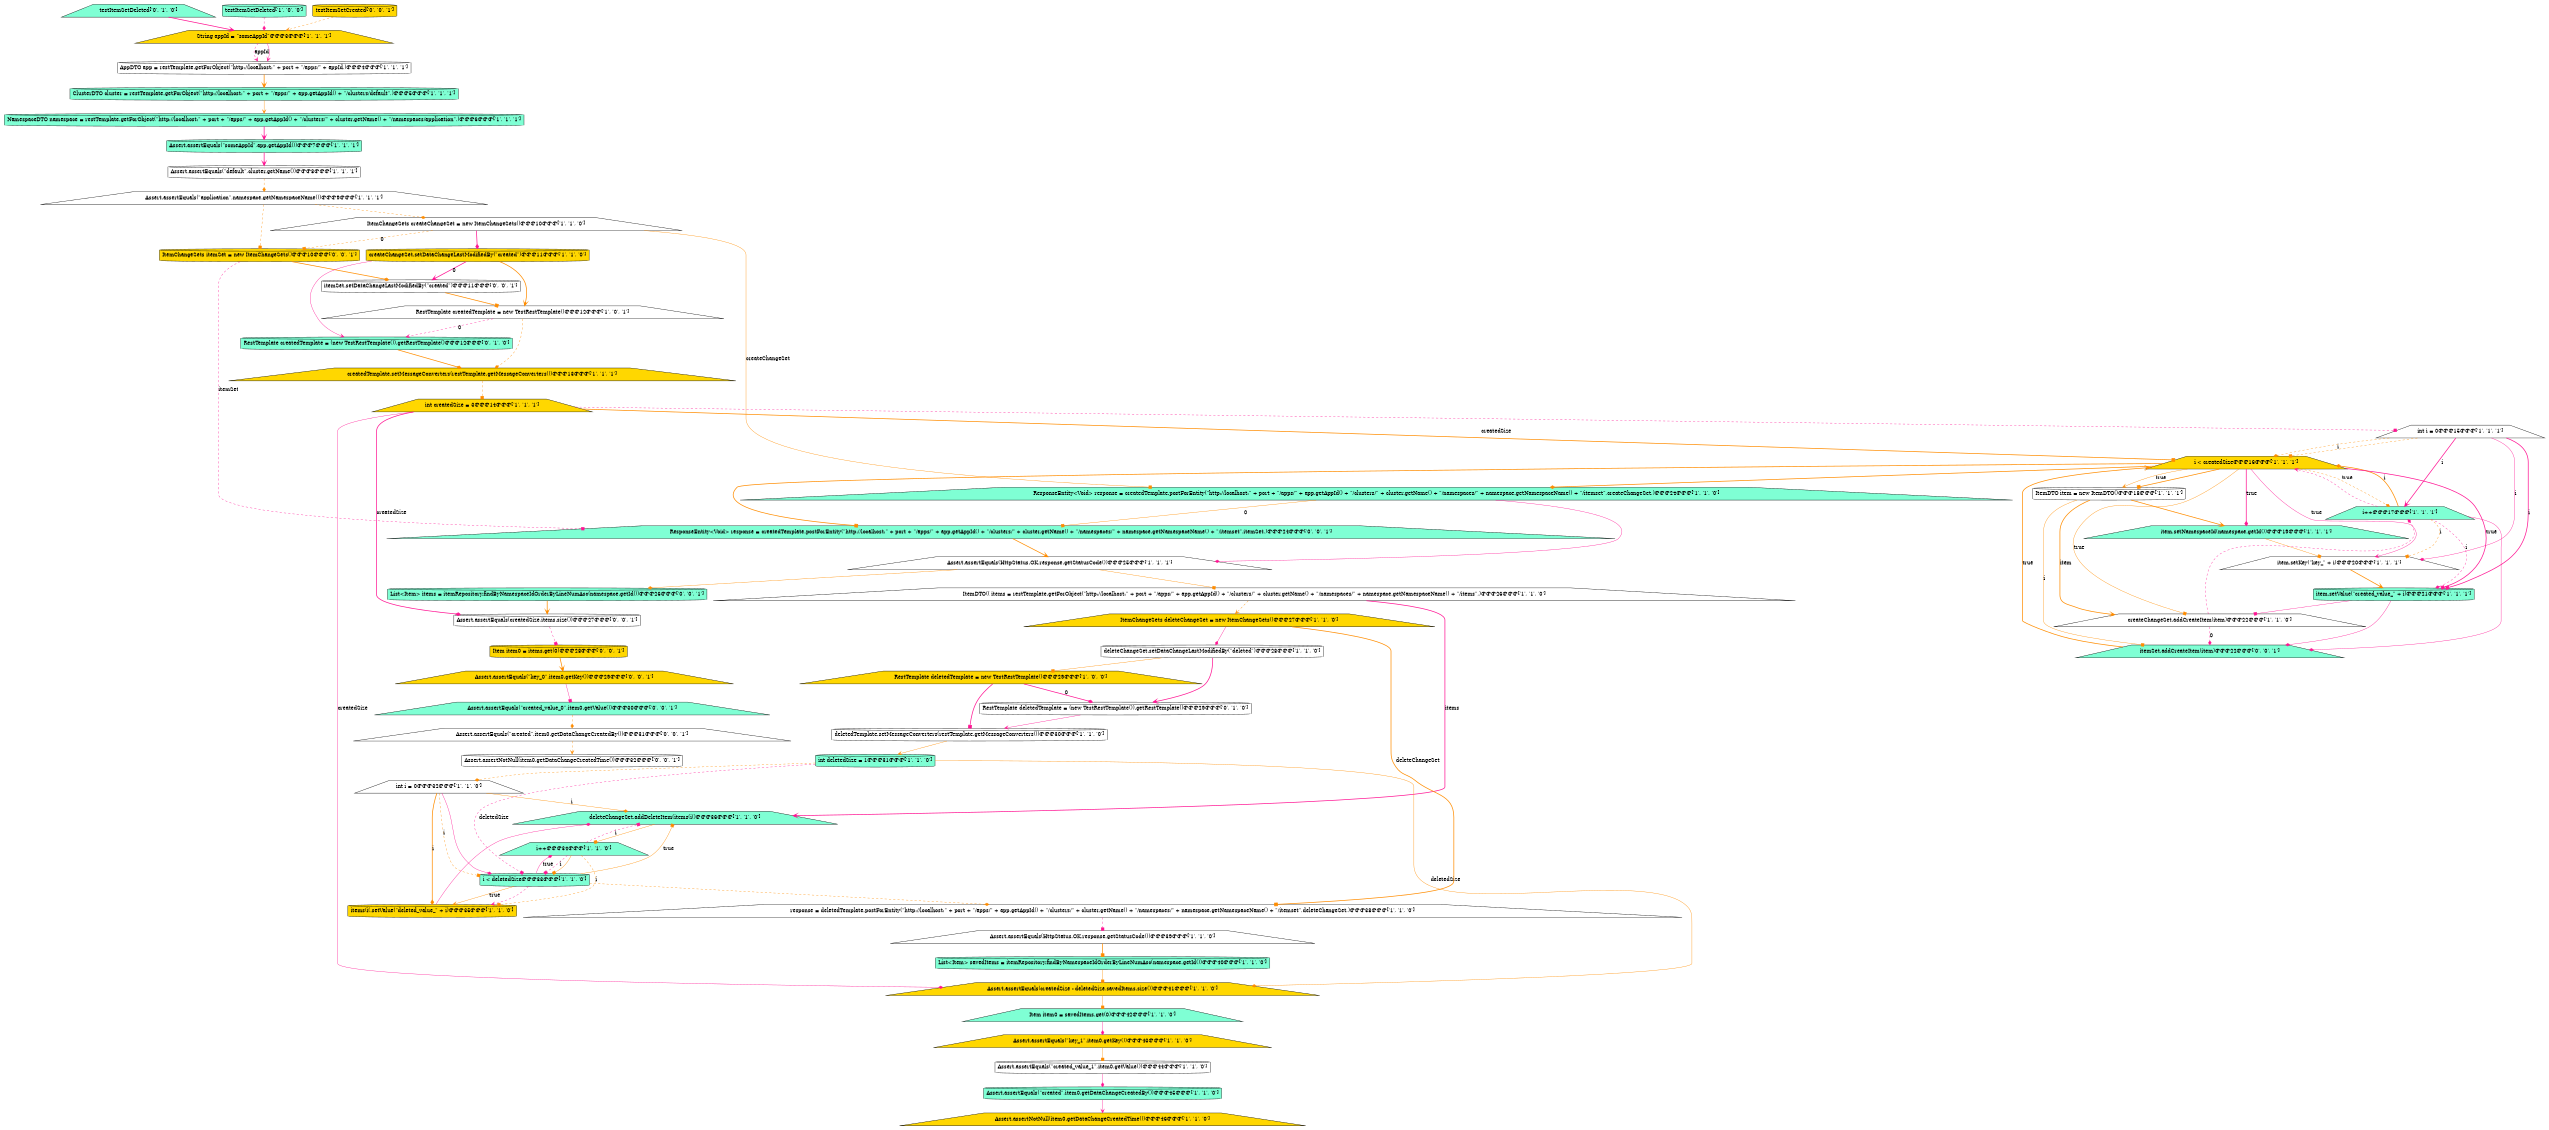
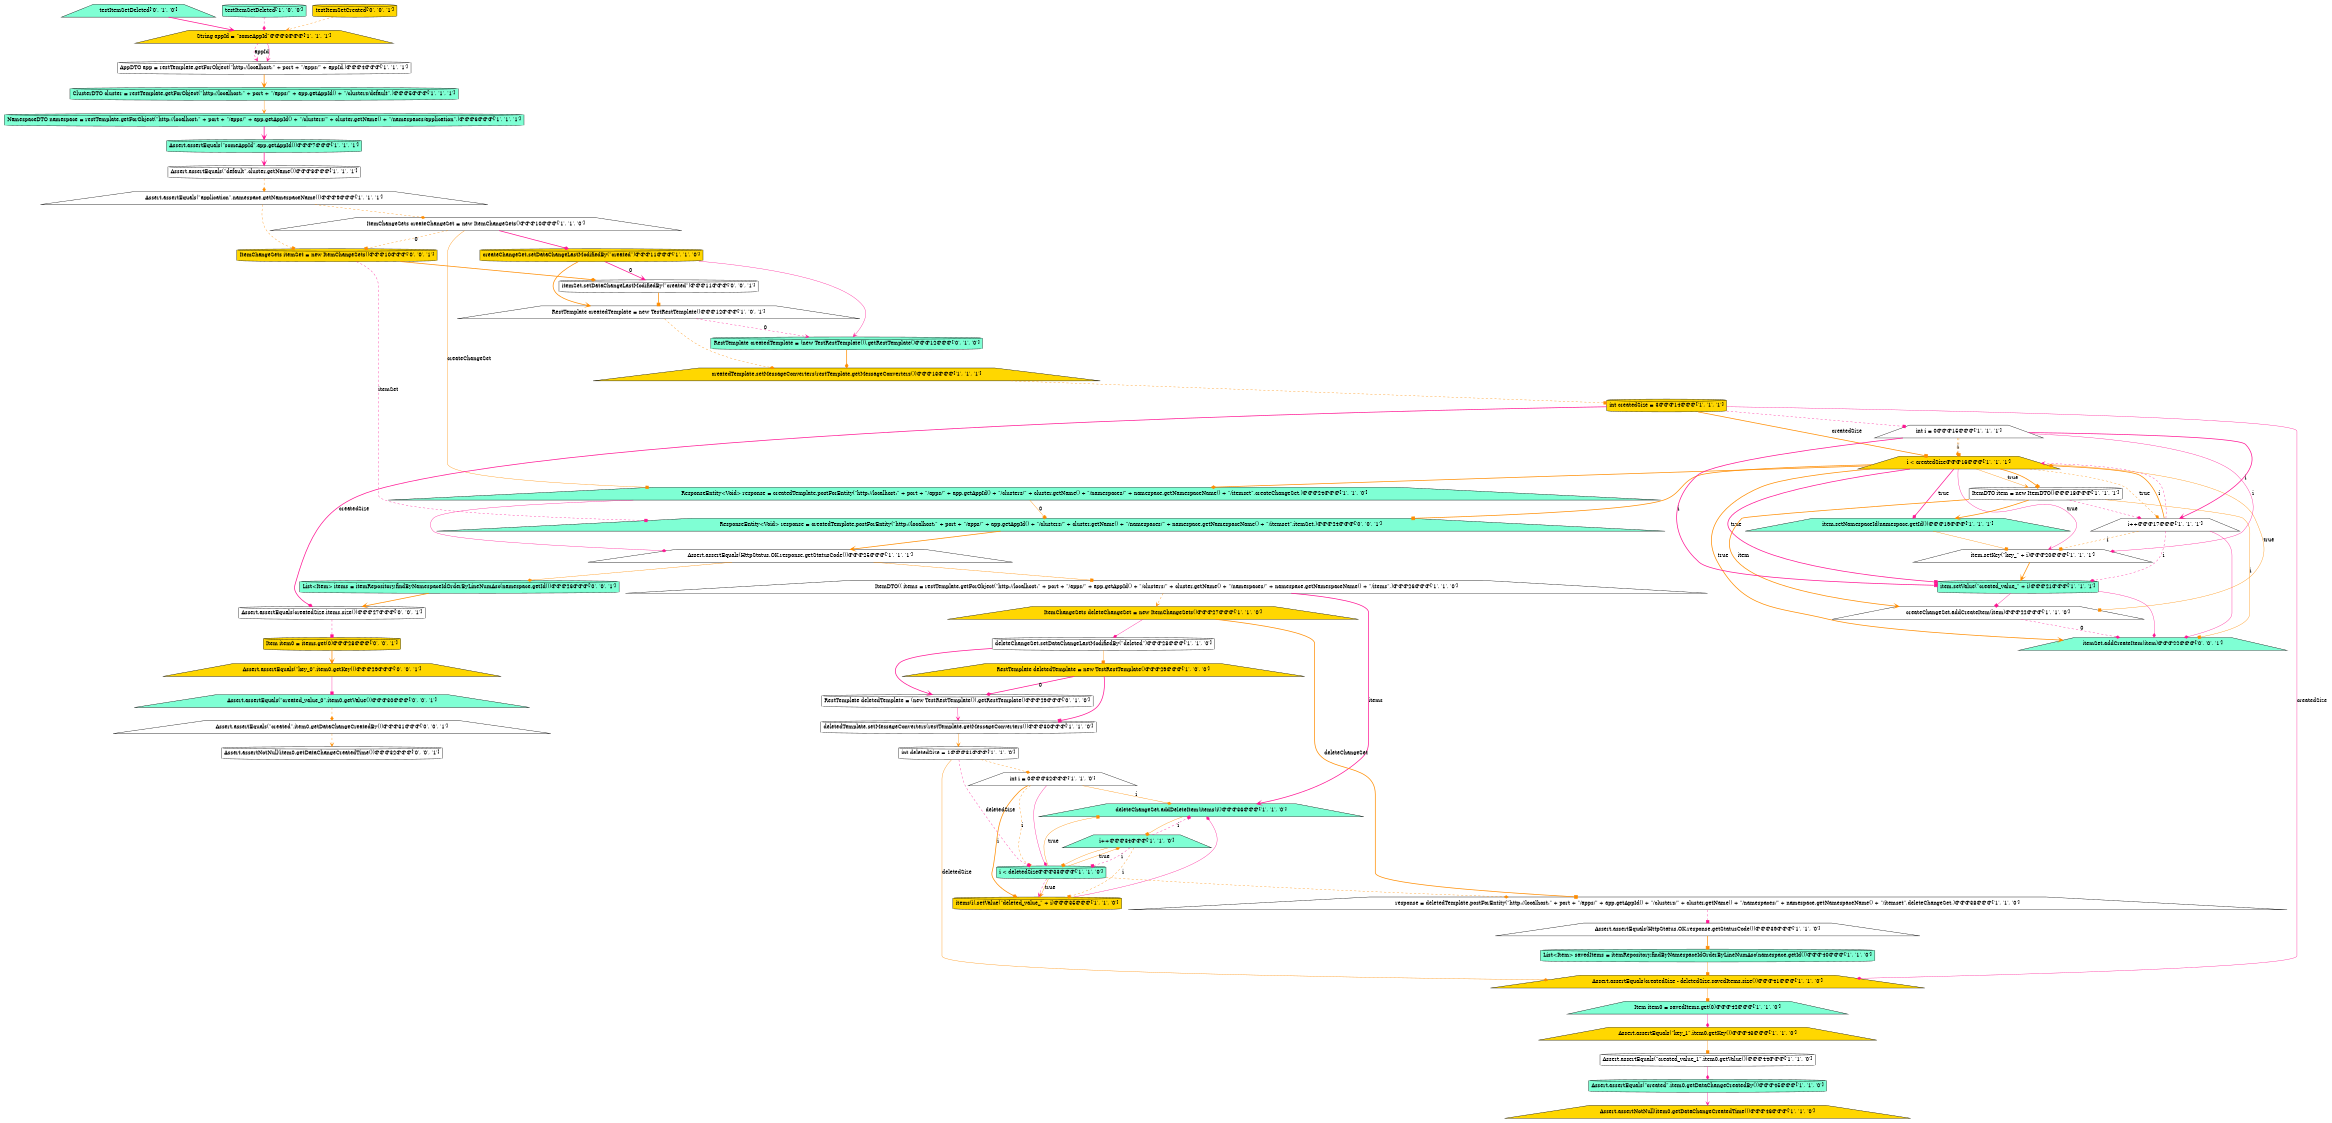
node "int createdSize = 3@@@14@@@['1', '1', '1']": shape trapezium -> cylinder
node "i++@@@17@@@['1', '1', '1']": fillcolor aquamarine -> white
edge "itemSet.addCreateItem(item)@@@22@@@['0', '0', '1']" -> "i < createdSize@@@16@@@['1', '1', '1']": reversed
edge "createChangeSet.addCreateItem(item)@@@22@@@['1', '1', '0']" -> "i++@@@17@@@['1', '1', '1']": now "ItemDTO item = new ItemDTO()@@@18@@@['1', '1', '1']" -> "i++@@@17@@@['1', '1', '1']"
node "int deletedSize = 1@@@31@@@['1', '1', '0']": fillcolor aquamarine -> white
edge "i < deletedSize@@@33@@@['1', '1', '0']" -> "i++@@@34@@@['1', '1', '0']": color deeppink -> darkorange
